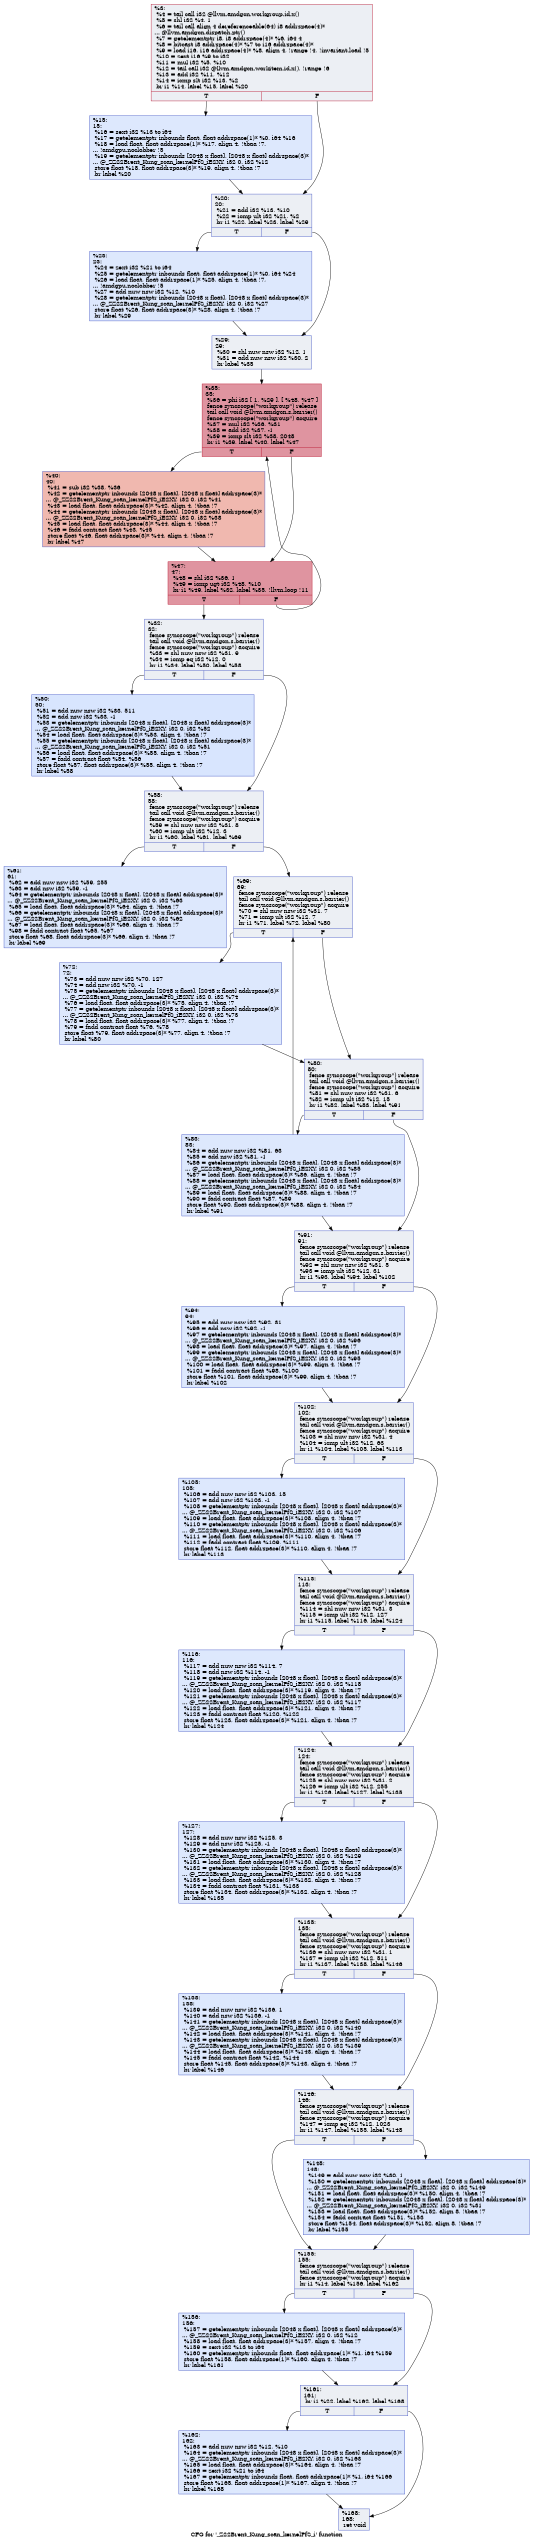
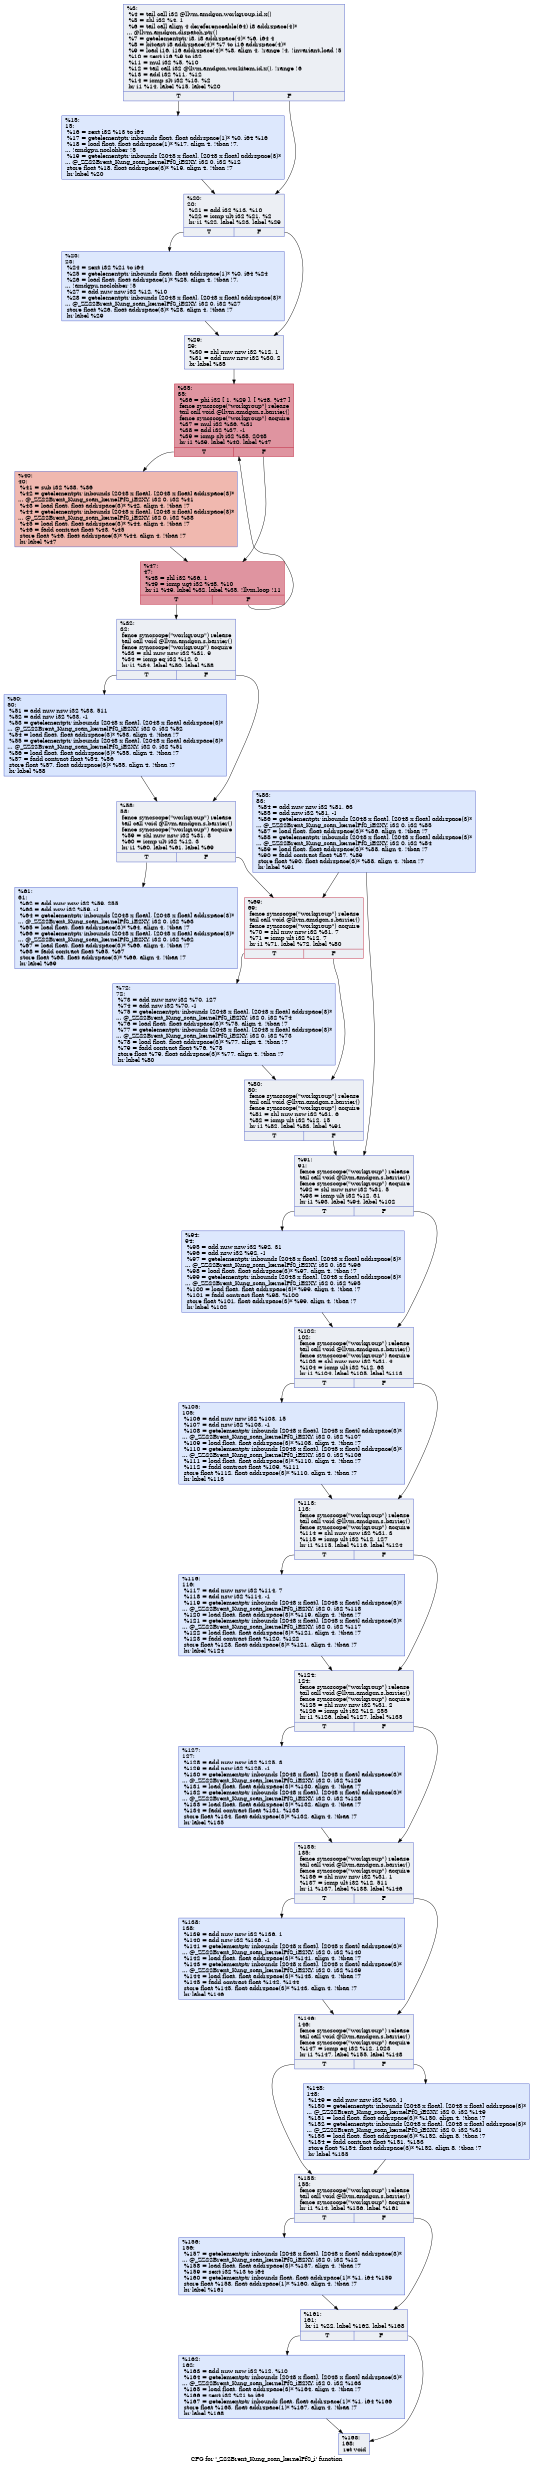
node "%3:": color #b70d28ff -> #3d50c3ff
node "%69:": color #3d50c3ff -> #b70d28ff
node "%61:": text "%98 = fadd contract float %65, %67" -> "%68 = fadd contract float %65, %67"
edge "%80:" -> "%83:": removed
node "%155:": text "br i1 %14, label %156, label %162" -> "br i1 %14, label %156, label %161"
